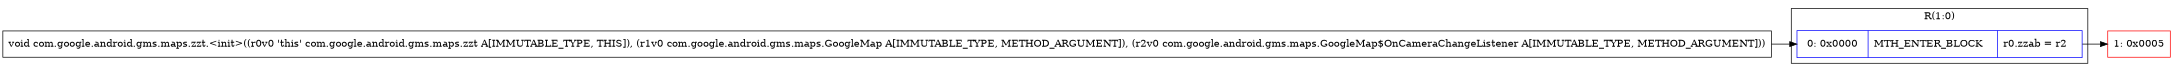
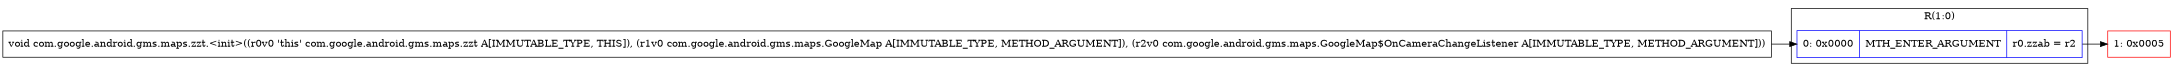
node "0: 0x0000": text "MTH_ENTER_BLOCK" -> "MTH_ENTER_ARGUMENT"
